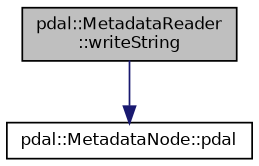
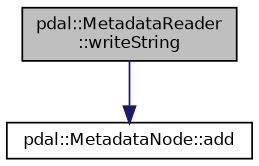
node "pdal::MetadataNode::pdal": label "pdal::MetadataNode::pdal" -> "pdal::MetadataNode::add"
